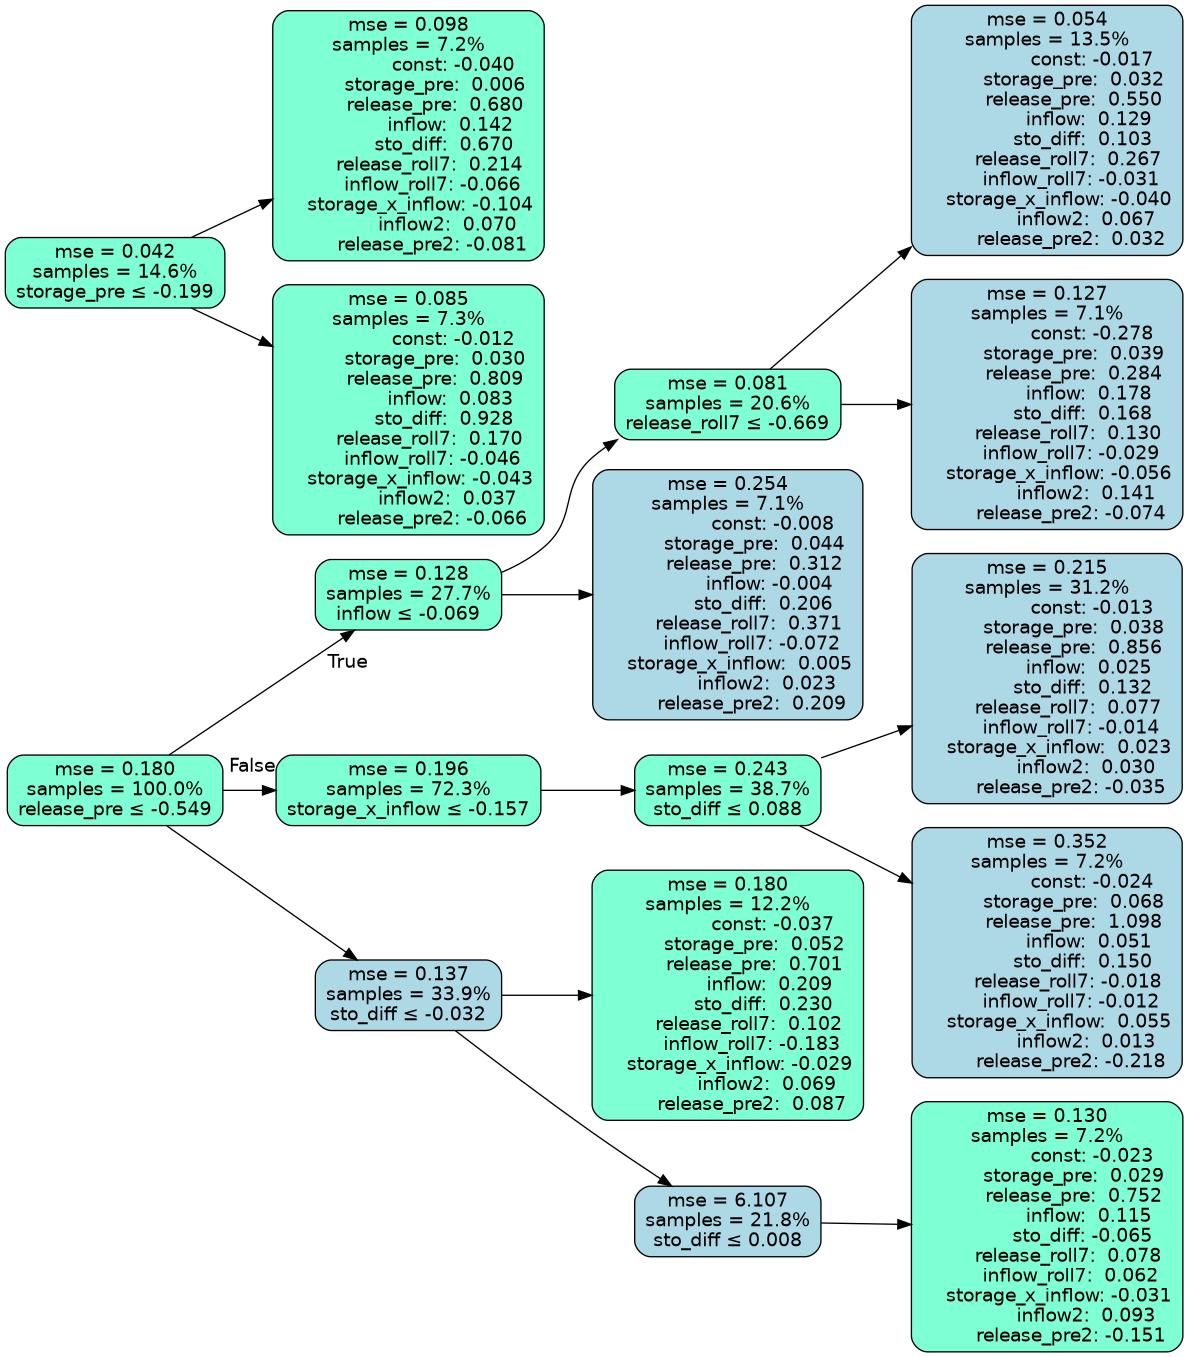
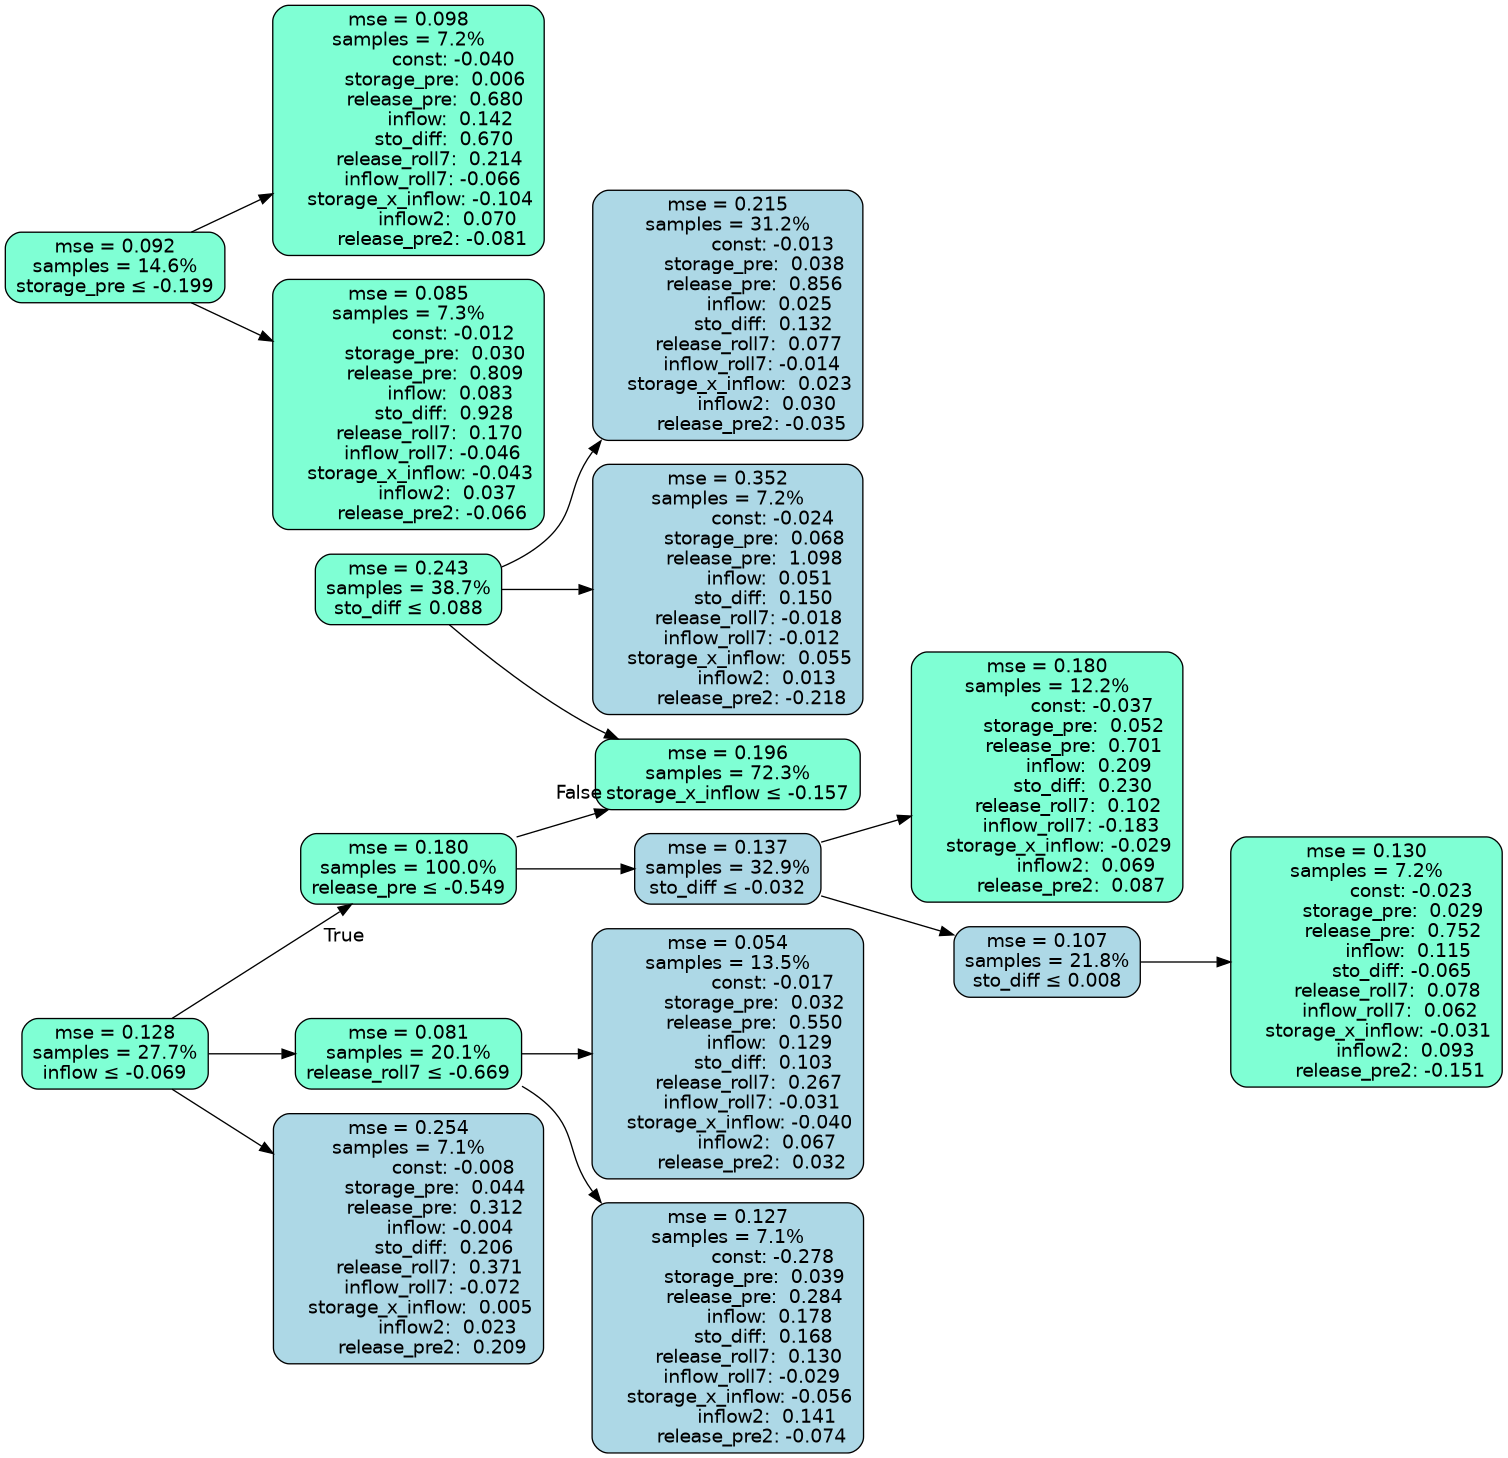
node "mse = 0.042 samples = 14.6% storage_pre ≤ -0.199": label "mse = 0.042 samples = 14.6% storage_pre ≤ -0.199" -> "mse = 0.092 samples = 14.6% storage_pre ≤ -0.199"
node "mse = 0.081 samples = 20.6% release_roll7 ≤ -0.669": label "mse = 0.081 samples = 20.6% release_roll7 ≤ -0.669" -> "mse = 0.081 samples = 20.1% release_roll7 ≤ -0.669"
edge "mse = 0.180 samples = 100.0% release_pre ≤ -0.549" -> "mse = 0.128 samples = 27.7% inflow ≤ -0.069": reversed
edge "mse = 0.196 samples = 72.3% storage_x_inflow ≤ -0.157" -> "mse = 0.243 samples = 38.7% sto_diff ≤ 0.088": reversed
node "mse = 0.137 samples = 33.9% sto_diff ≤ -0.032": label "mse = 0.137 samples = 33.9% sto_diff ≤ -0.032" -> "mse = 0.137 samples = 32.9% sto_diff ≤ -0.032"
node "mse = 6.107 samples = 21.8% sto_diff ≤ 0.008": label "mse = 6.107 samples = 21.8% sto_diff ≤ 0.008" -> "mse = 0.107 samples = 21.8% sto_diff ≤ 0.008"
